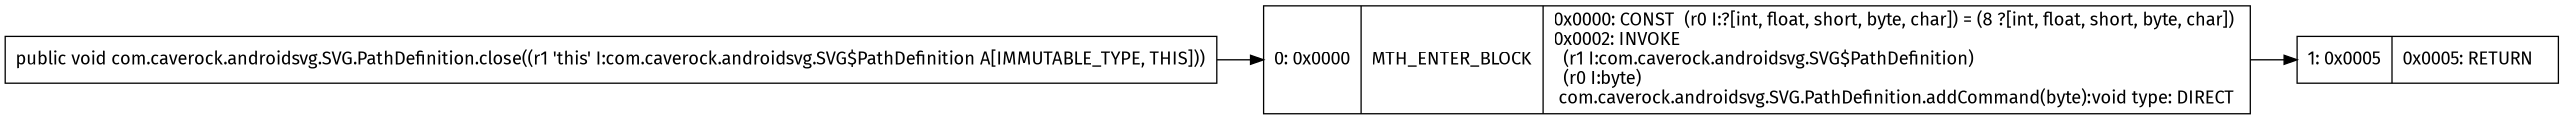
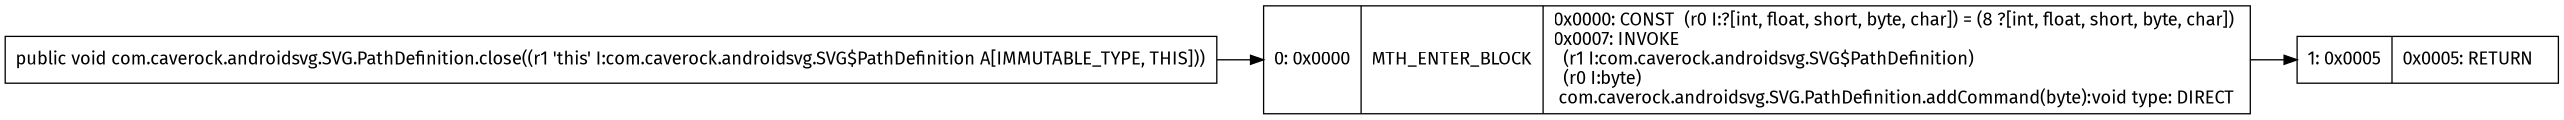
node "0: 0x0000": text "0x0002: INVOKE" -> "0x0007: INVOKE"
